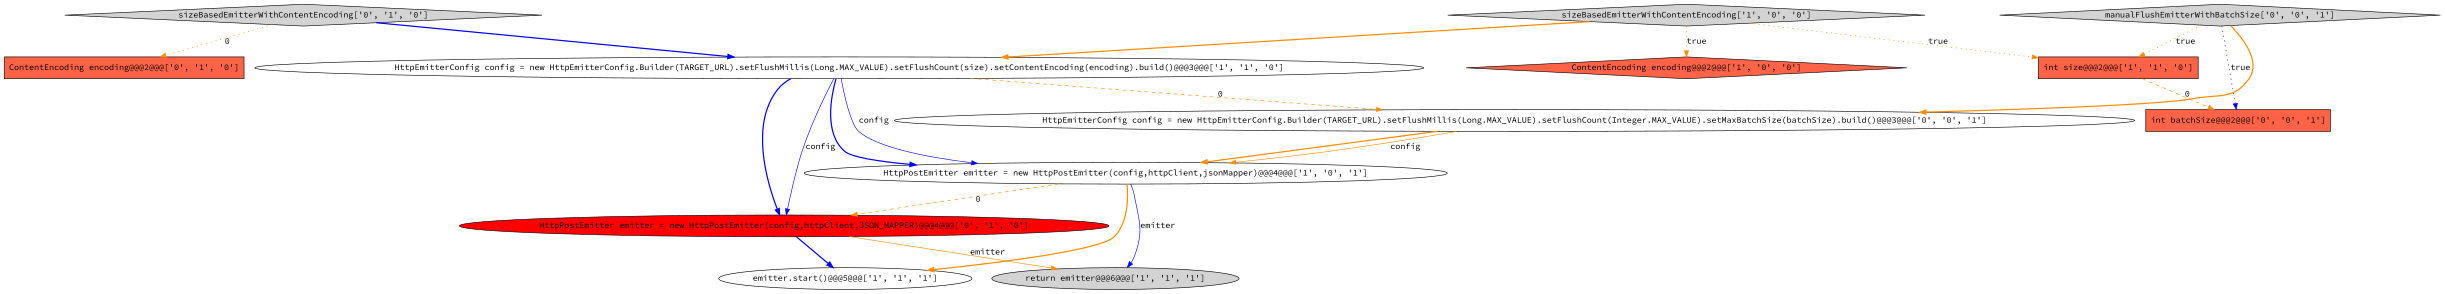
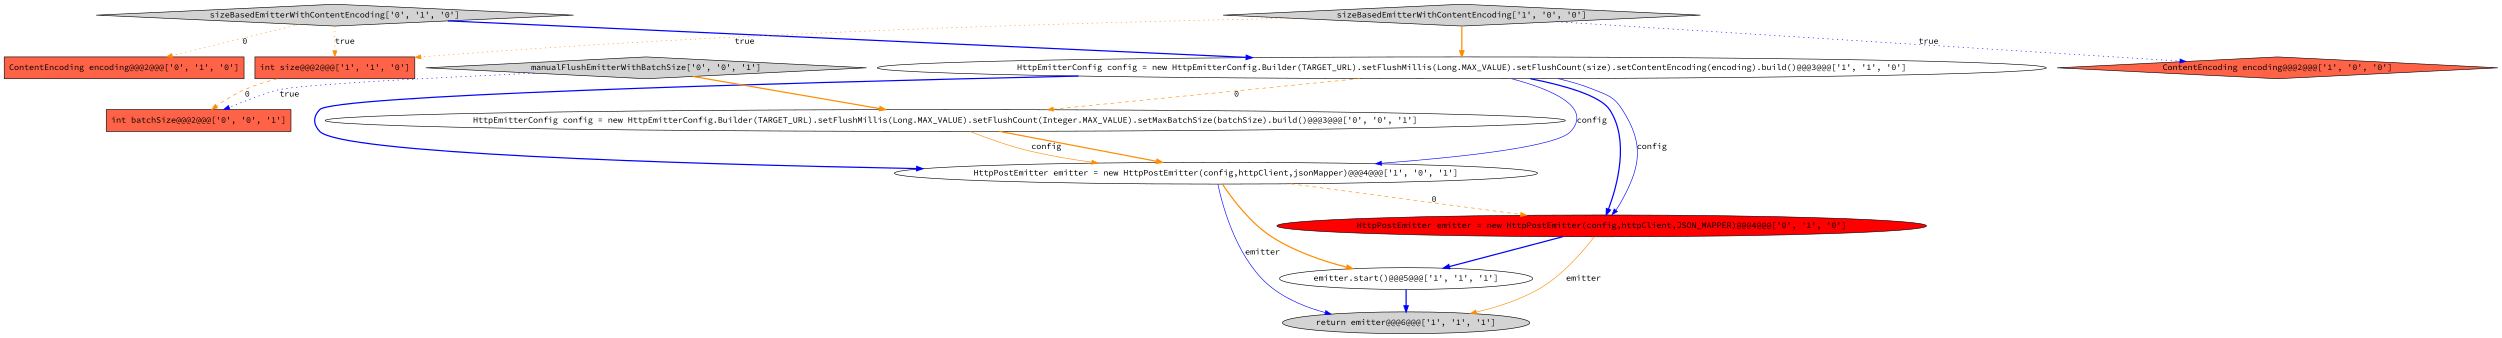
edge "sizeBasedEmitterWithContentEncoding['1', '0', '0']" -> "ContentEncoding encoding@@@2@@@['1', '0', '0']": color darkorange -> blue
edge "manualFlushEmitterWithBatchSize['0', '0', '1']" -> "int size@@@2@@@['1', '1', '0']": now "sizeBasedEmitterWithContentEncoding['0', '1', '0']" -> "int size@@@2@@@['1', '1', '0']"
edge "emitter.start()@@@5@@@['1', '1', '1']" -> "return emitter@@@6@@@['1', '1', '1']": added
